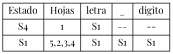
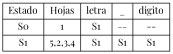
node "Estado": text "S4" -> "S0"
